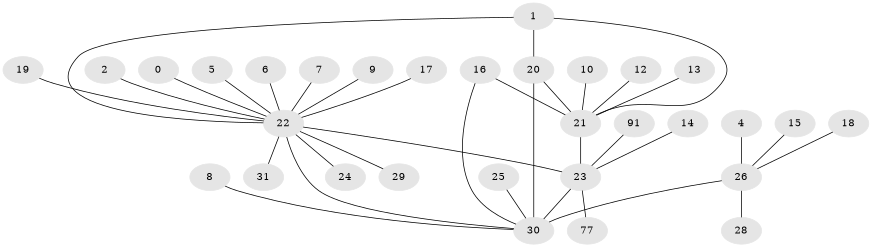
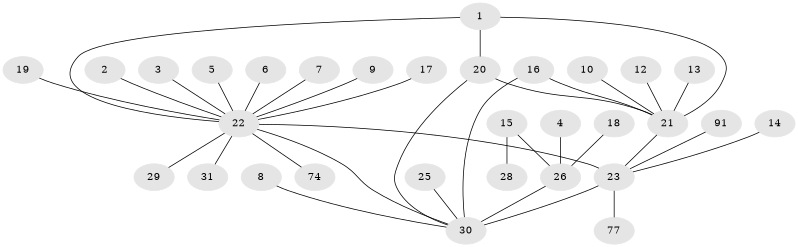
node "0": label "0" -> "3"
node "24": label "24" -> "74"
edge "26" -- "28": now "15" -- "28"
